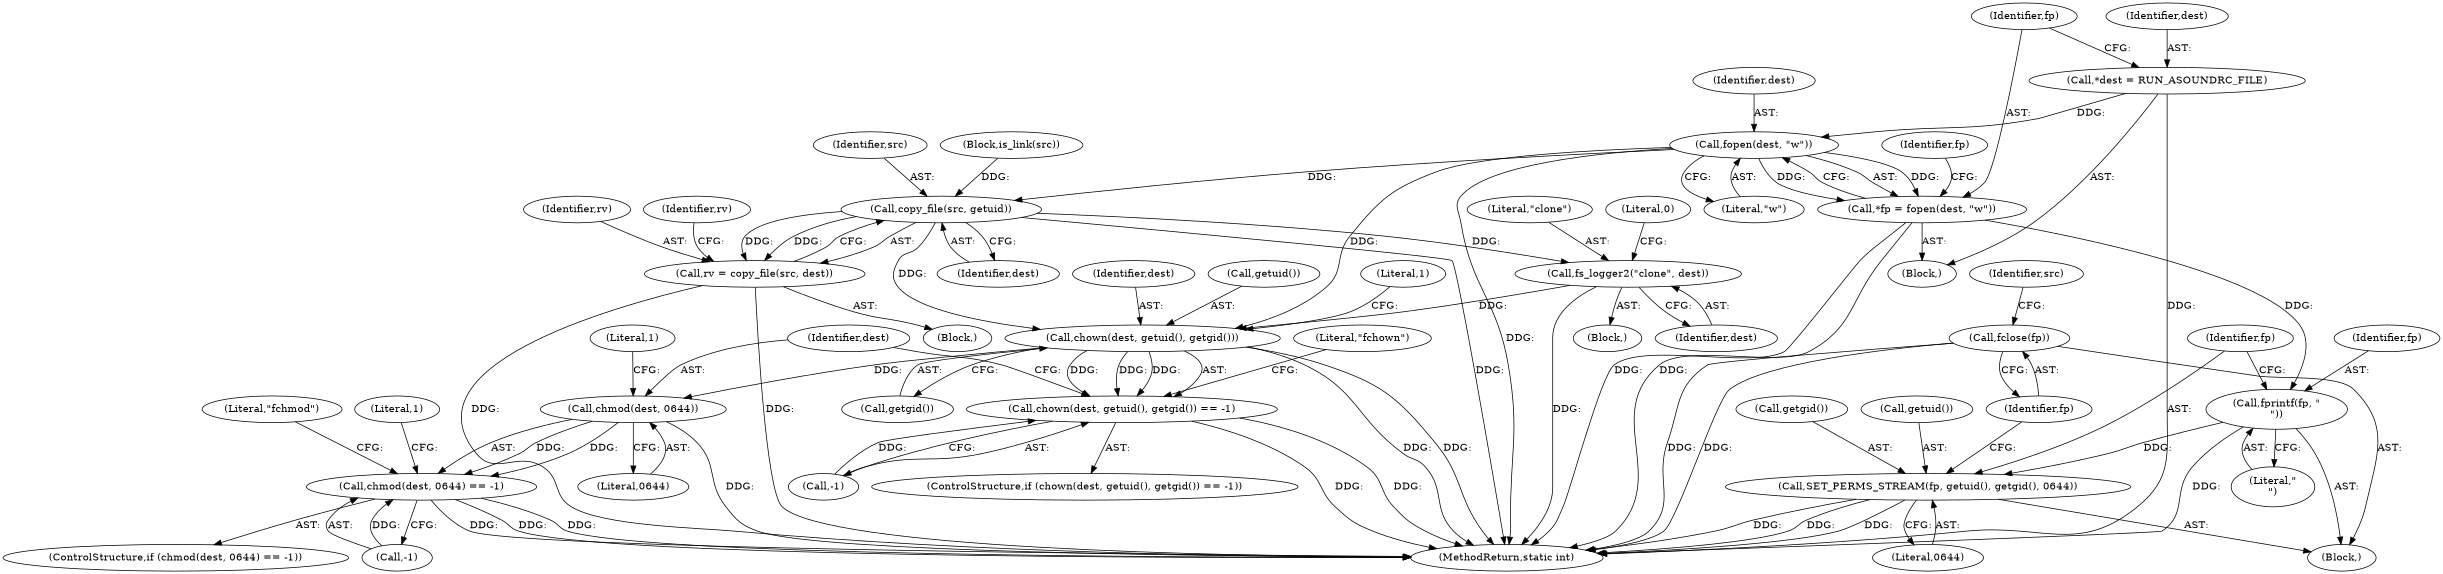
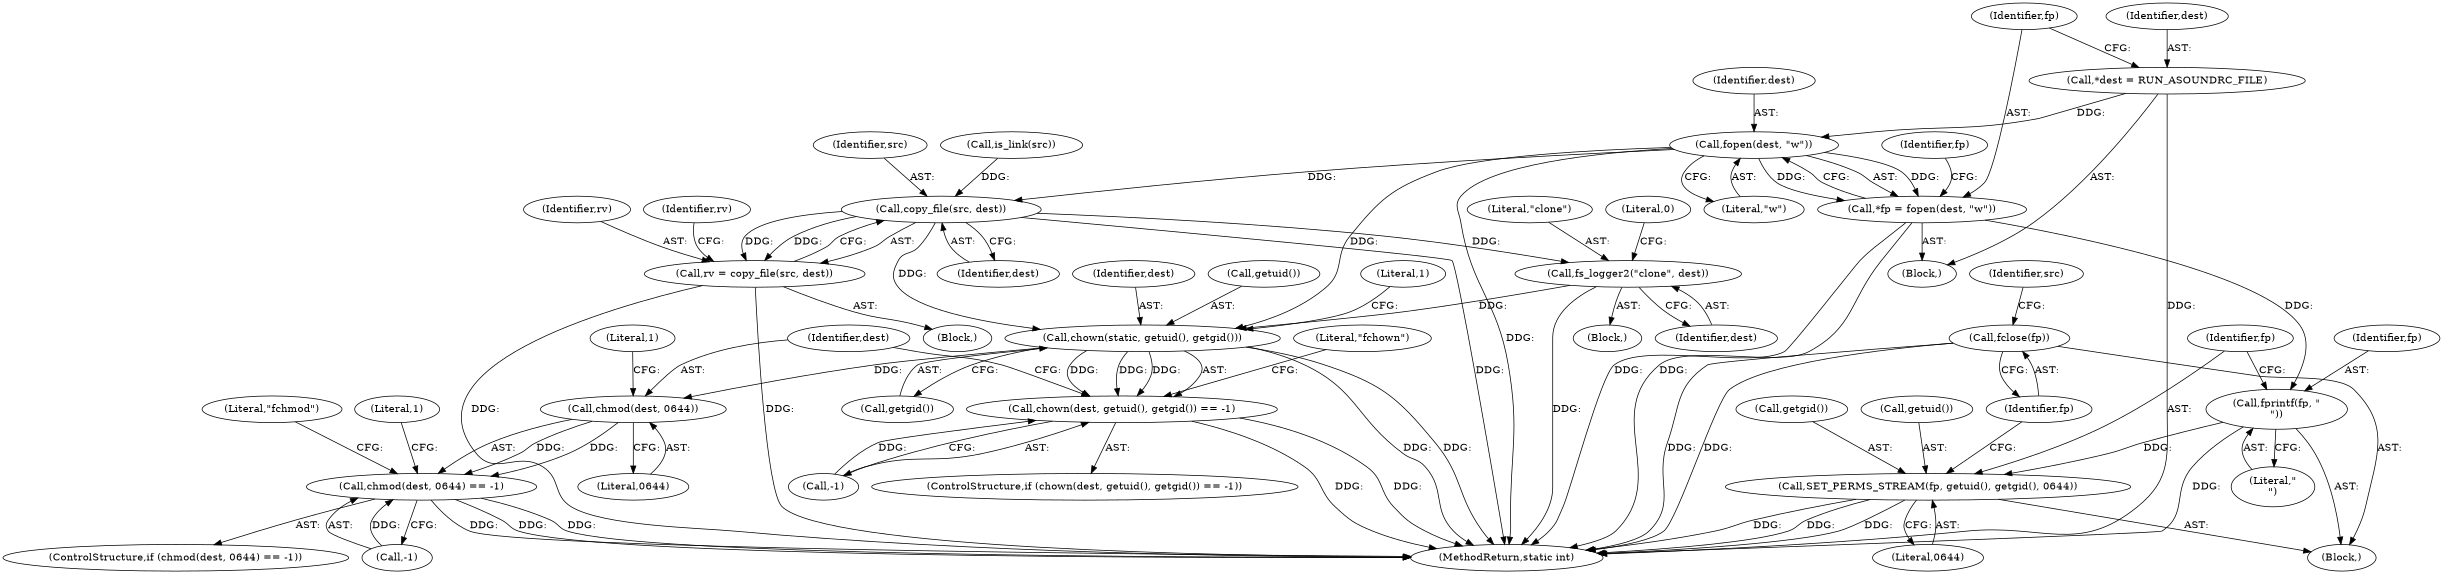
node "(Block,is_link(src))": label "(Block,is_link(src))" -> "(Call,is_link(src))"
node "(Call,copy_file(src, getuid))": label "(Call,copy_file(src, getuid))" -> "(Call,copy_file(src, dest))"
node "(Call,chown(dest, getuid(), getgid()))": label "(Call,chown(dest, getuid(), getgid()))" -> "(Call,chown(static, getuid(), getgid()))"
edge "(Call,chmod(dest, 0644))" -> "(MethodReturn,static int)": removed, label "DDG:"
